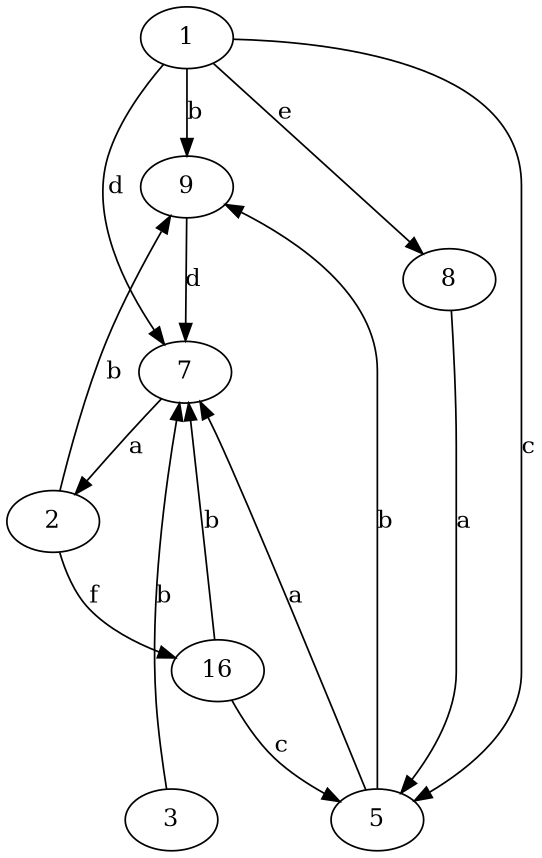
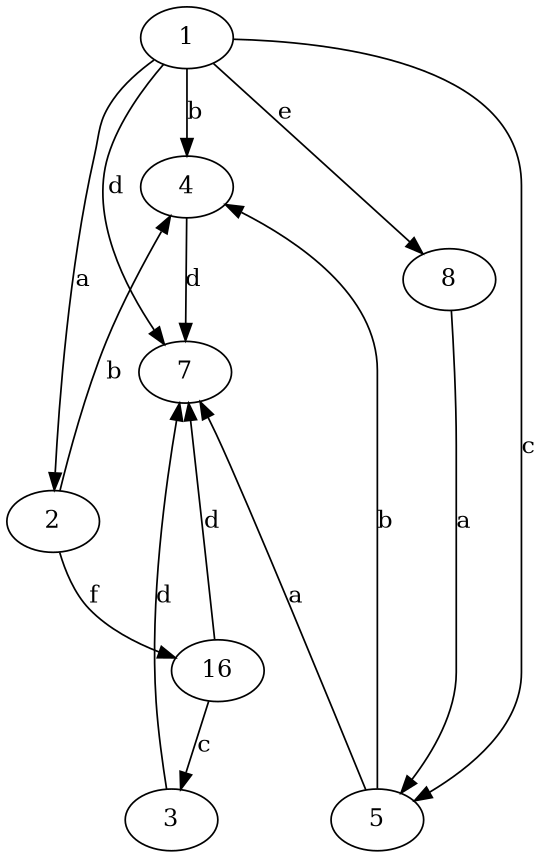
node "9": label "9" -> "4"
edge "7" -> "2": now "1" -> "2"
edge "16" -> "7": label "b" -> "d"
edge "3" -> "7": label "b" -> "d"
edge "16" -> "5": now "16" -> "3"
